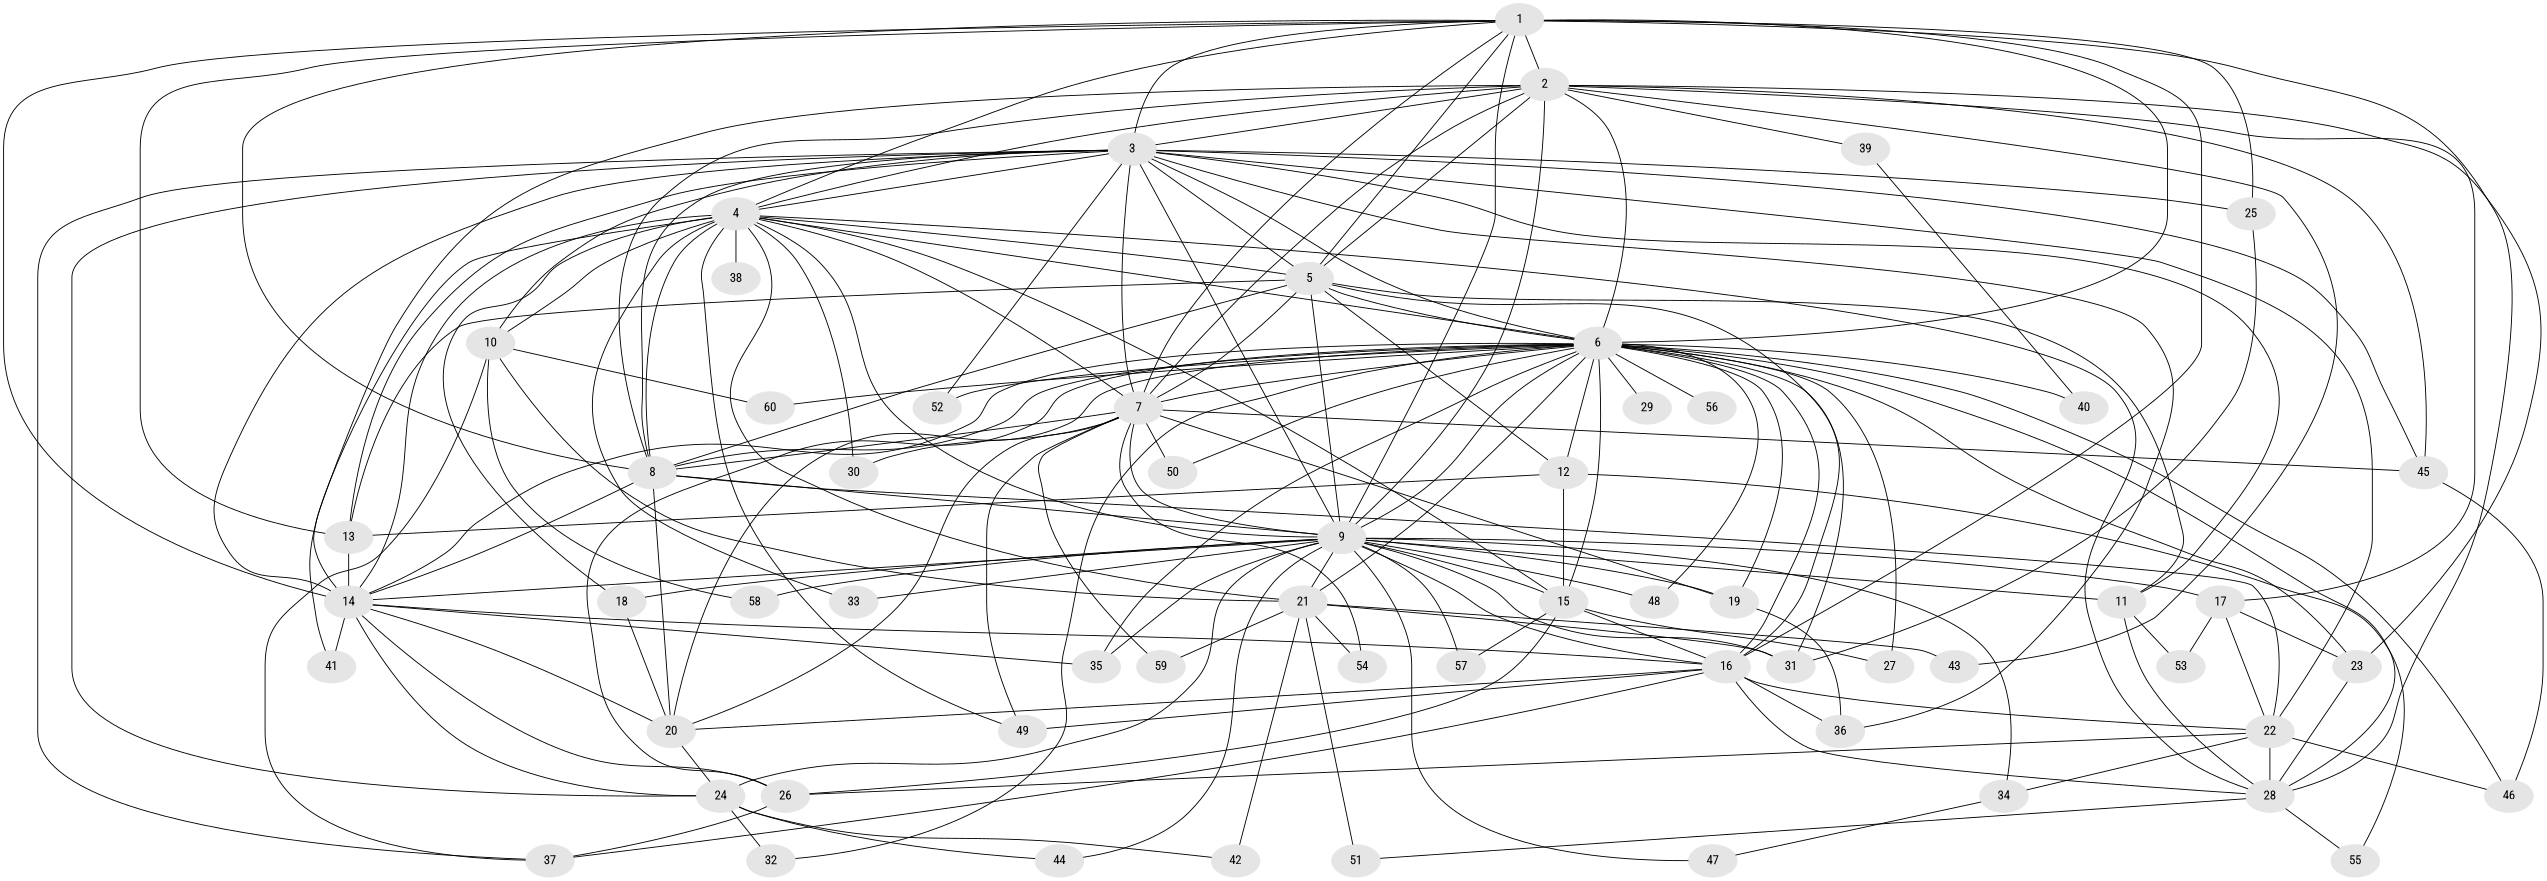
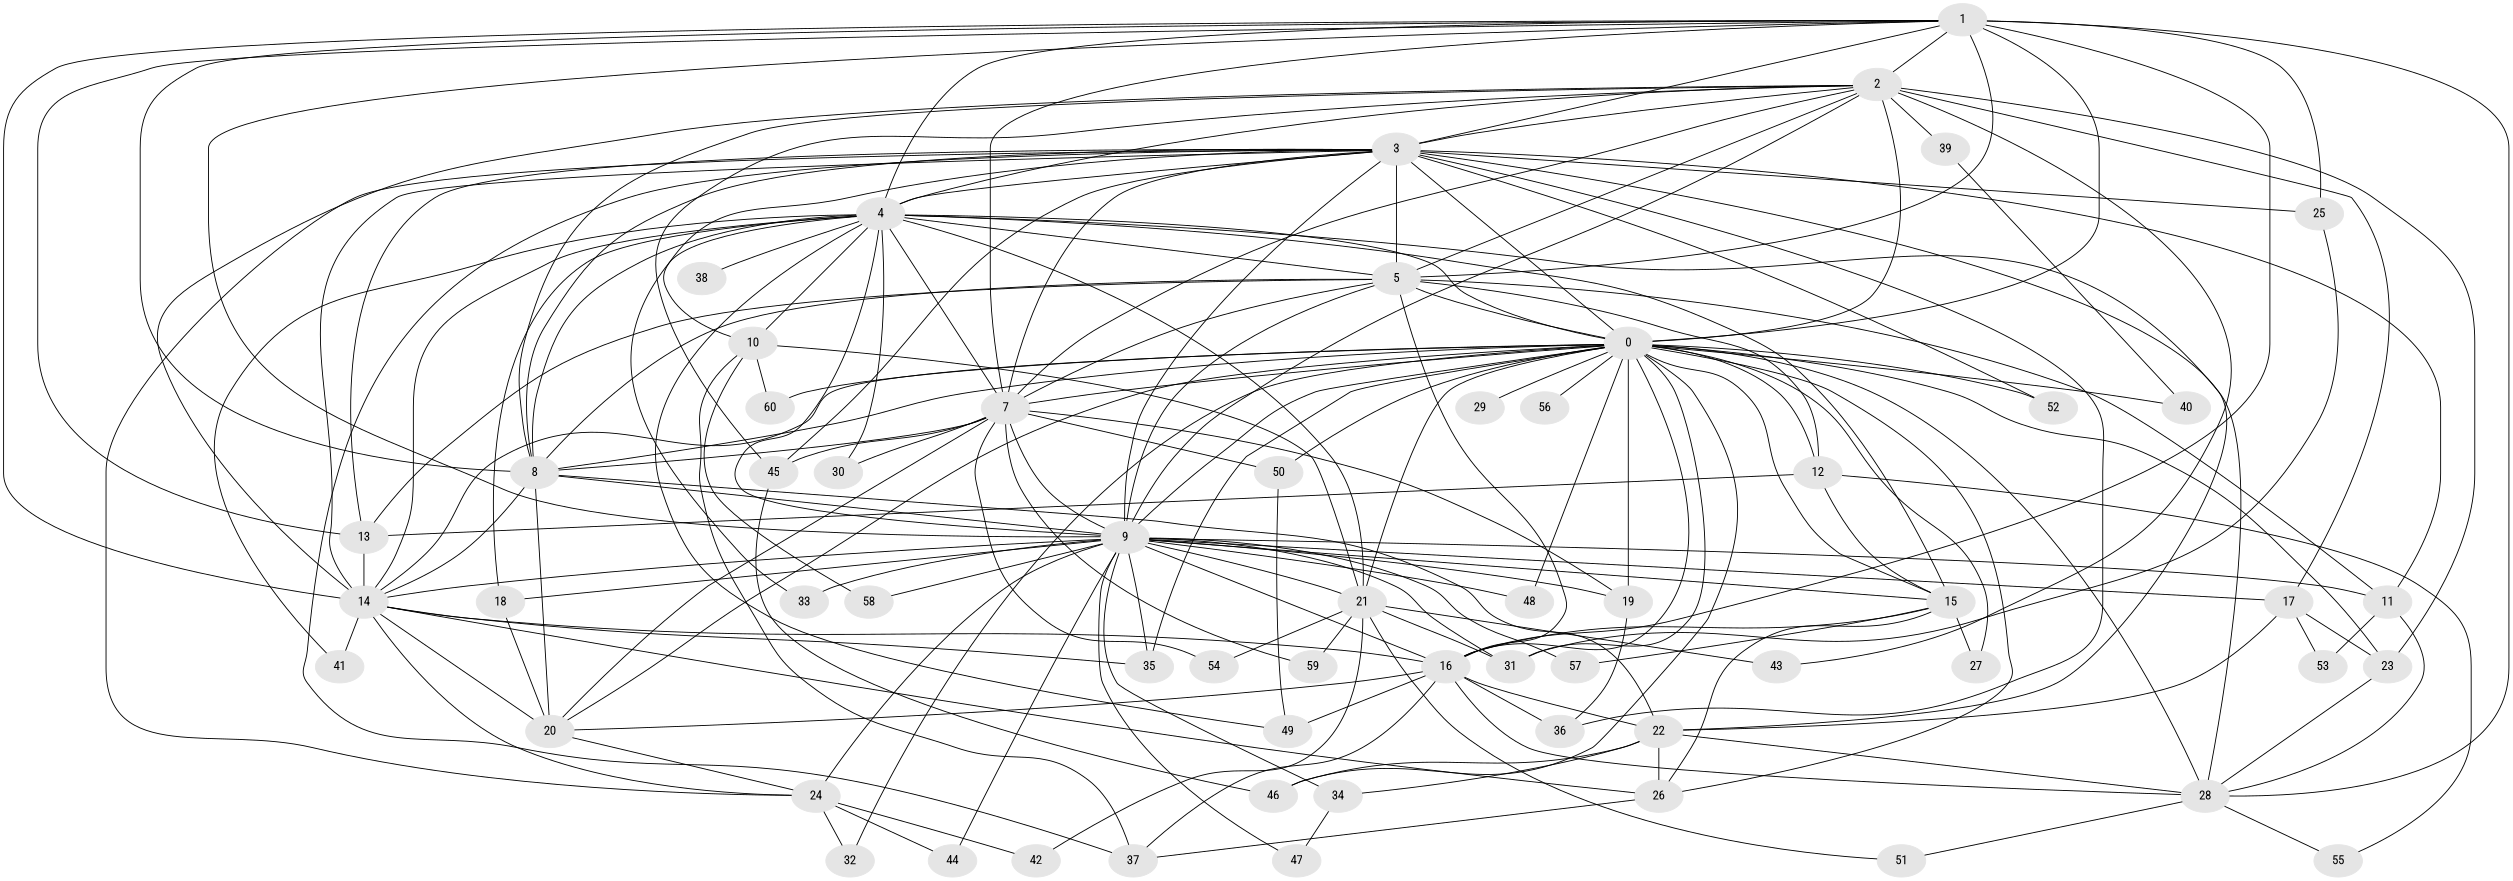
node "6": label "6" -> "0"
edge "7" -- "49": now "50" -- "49"
